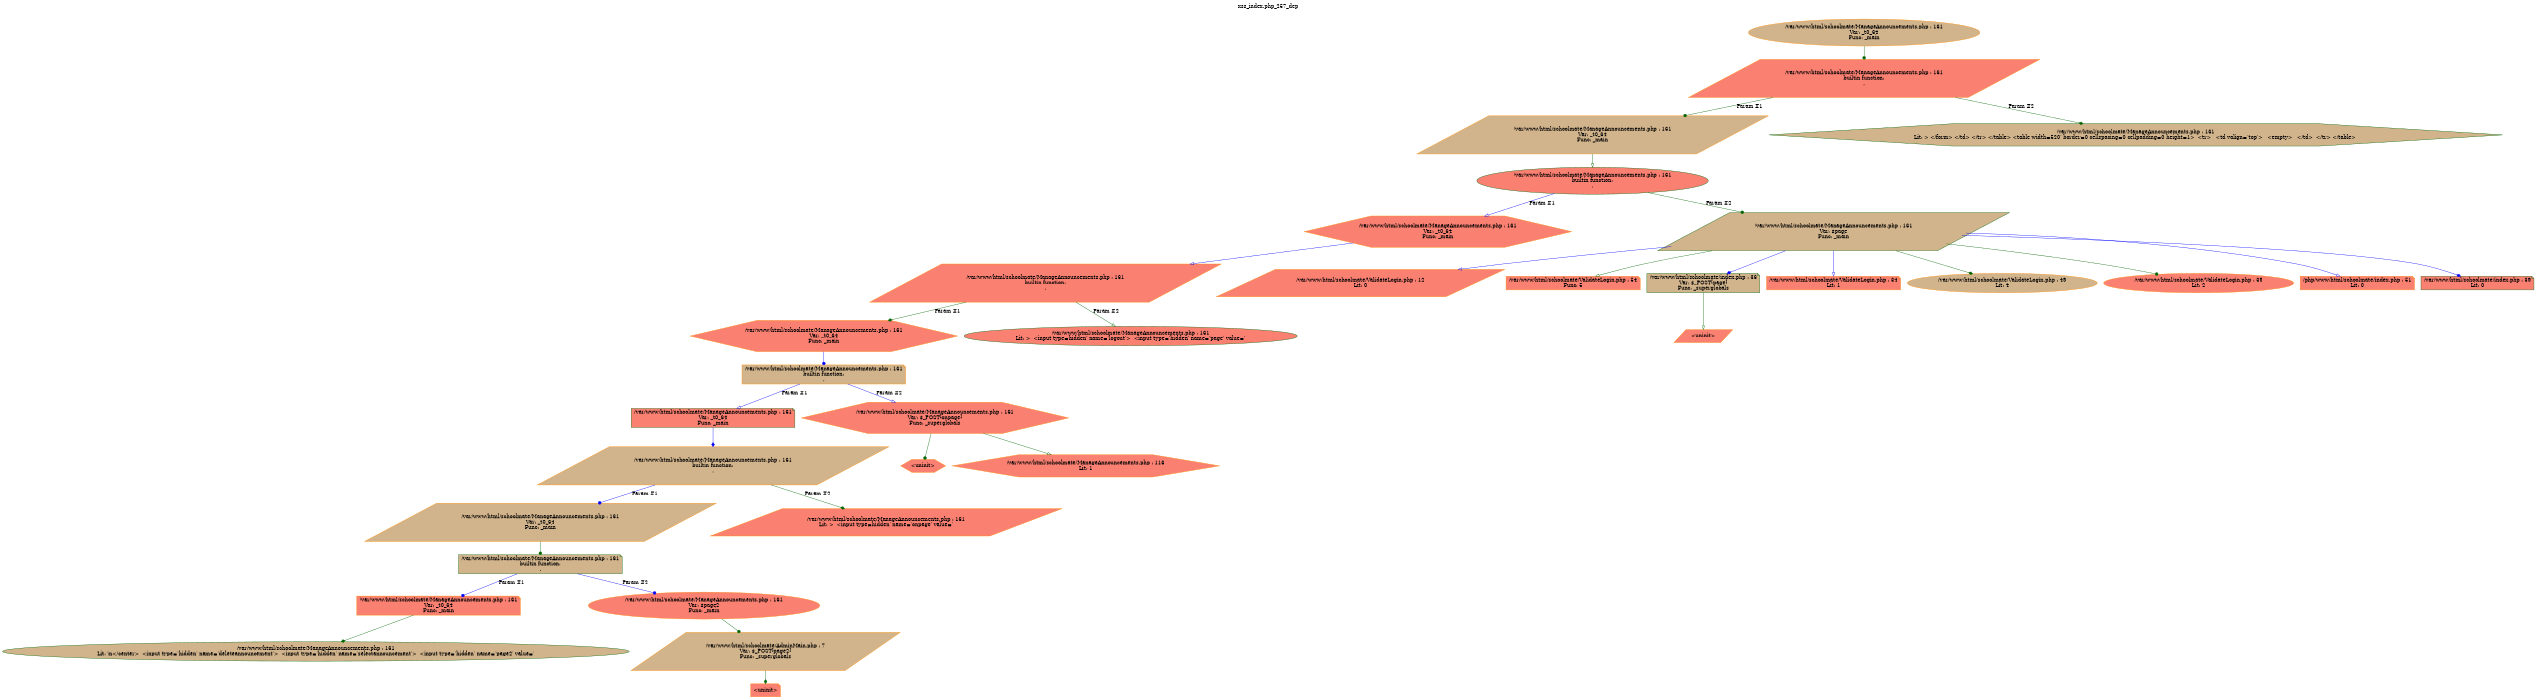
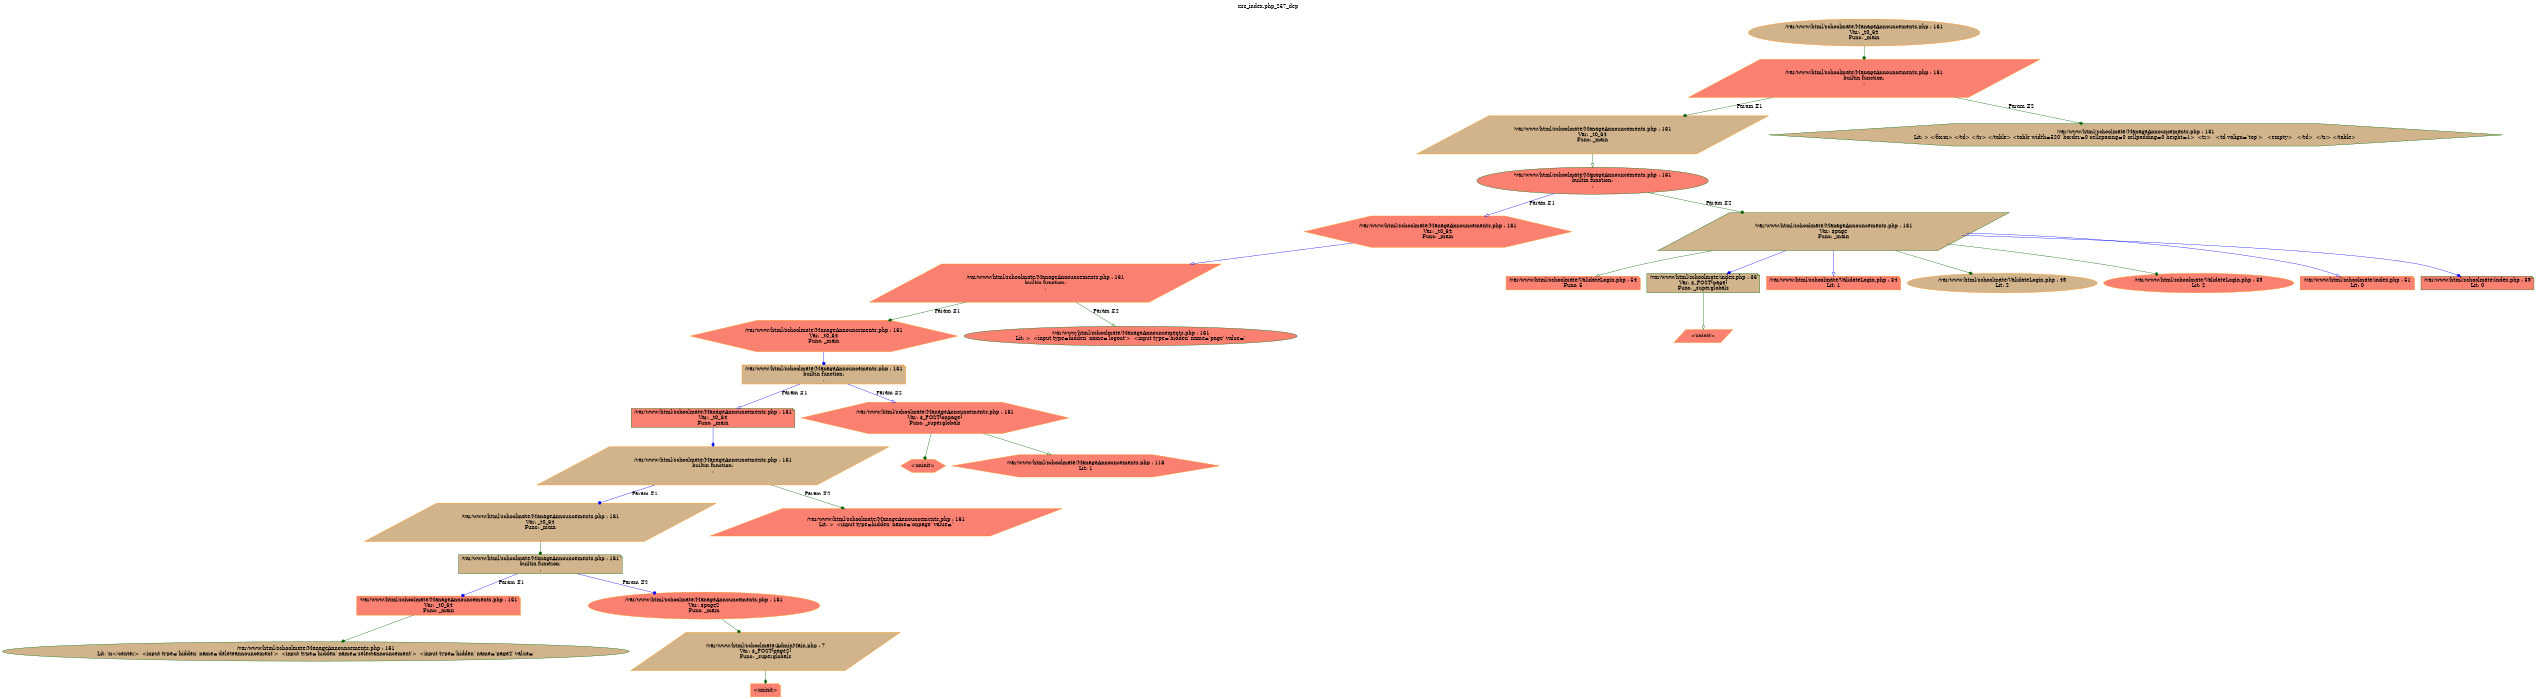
node "/var/www/html/schoolmate/ValidateLogin.php : 12 Lit: 0": removed
node "/var/www/html/schoolmate/ValidateLogin.php : 49 Lit: 4": label "/var/www/html/schoolmate/ValidateLogin.php : 49 Lit: 4" -> "/var/www/html/schoolmate/ValidateLogin.php : 49 Lit: 2"
node "/php/www/html/schoolmate/index.php : 51 Lit: 0": label "/php/www/html/schoolmate/index.php : 51 Lit: 0" -> "/var/www/html/schoolmate/index.php : 51 Lit: 0"
